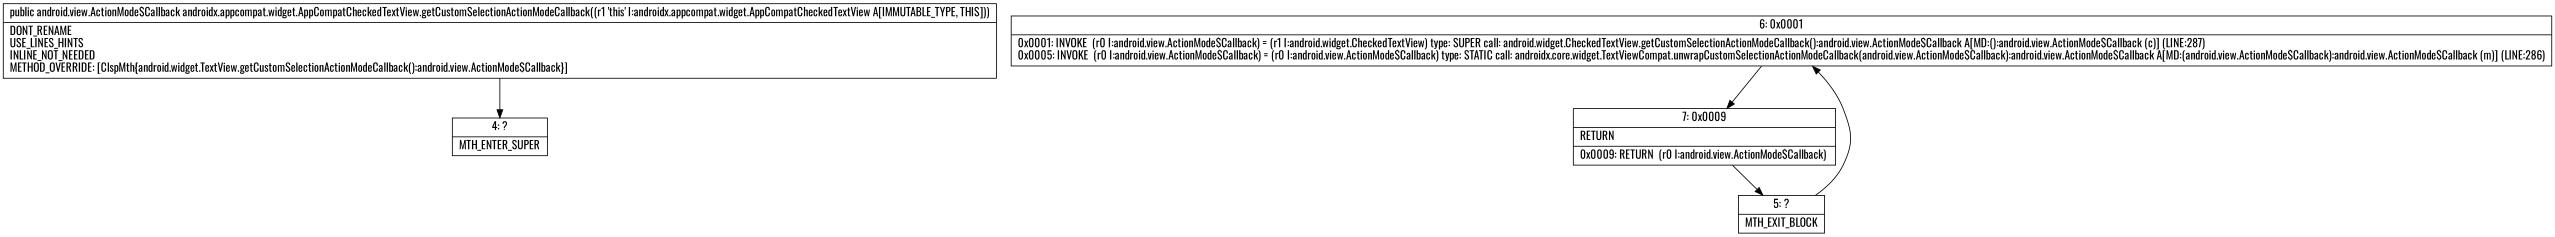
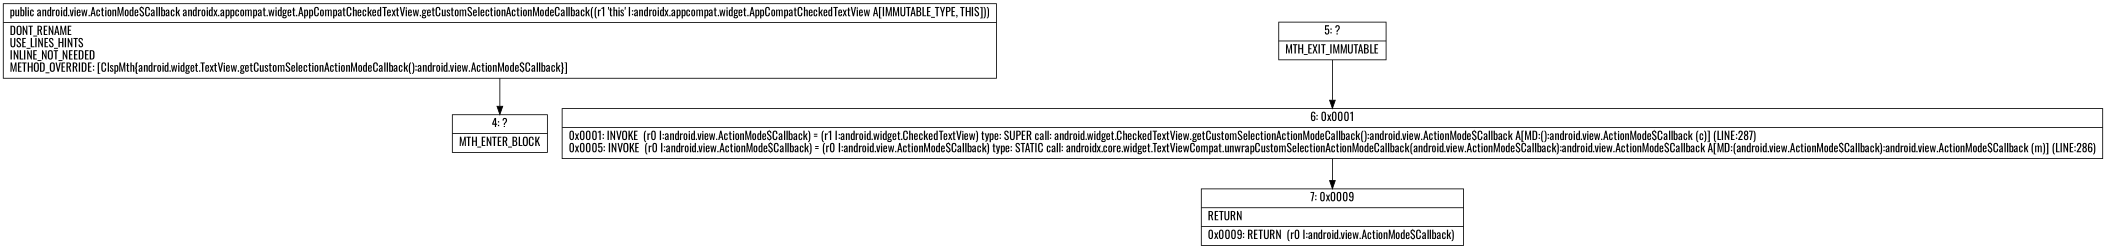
node "4: ?": text "MTH_ENTER_SUPER" -> "MTH_ENTER_BLOCK"
edge "7: 0x0009" -> "5: ?": removed
node "5: ?": text "MTH_EXIT_BLOCK" -> "MTH_EXIT_IMMUTABLE"
